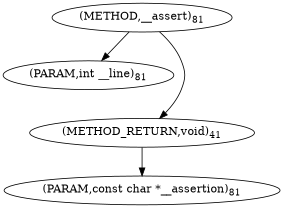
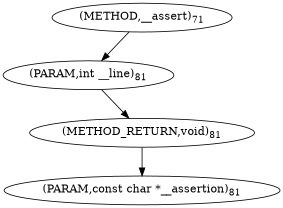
node "(METHOD,__assert)": text "81" -> "71"
edge "(METHOD,__assert)" -> "(METHOD_RETURN,void)": now "(PARAM,int __line)" -> "(METHOD_RETURN,void)"
node "(METHOD_RETURN,void)": text "41" -> "81"
